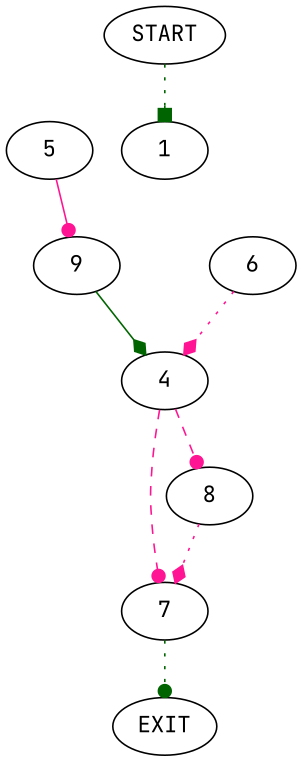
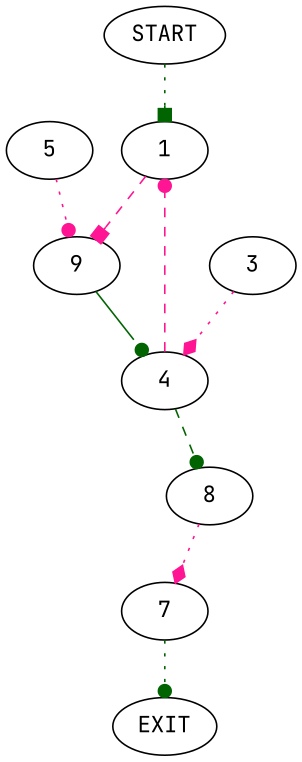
edge "5" -> "9": style solid -> dotted
edge "1" -> "9": added
node "6": label "6" -> "3"
edge "9" -> "4": arrowhead diamond -> dot
edge "4" -> "8": color deeppink -> darkgreen
edge "4" -> "7": now "4" -> "1"
